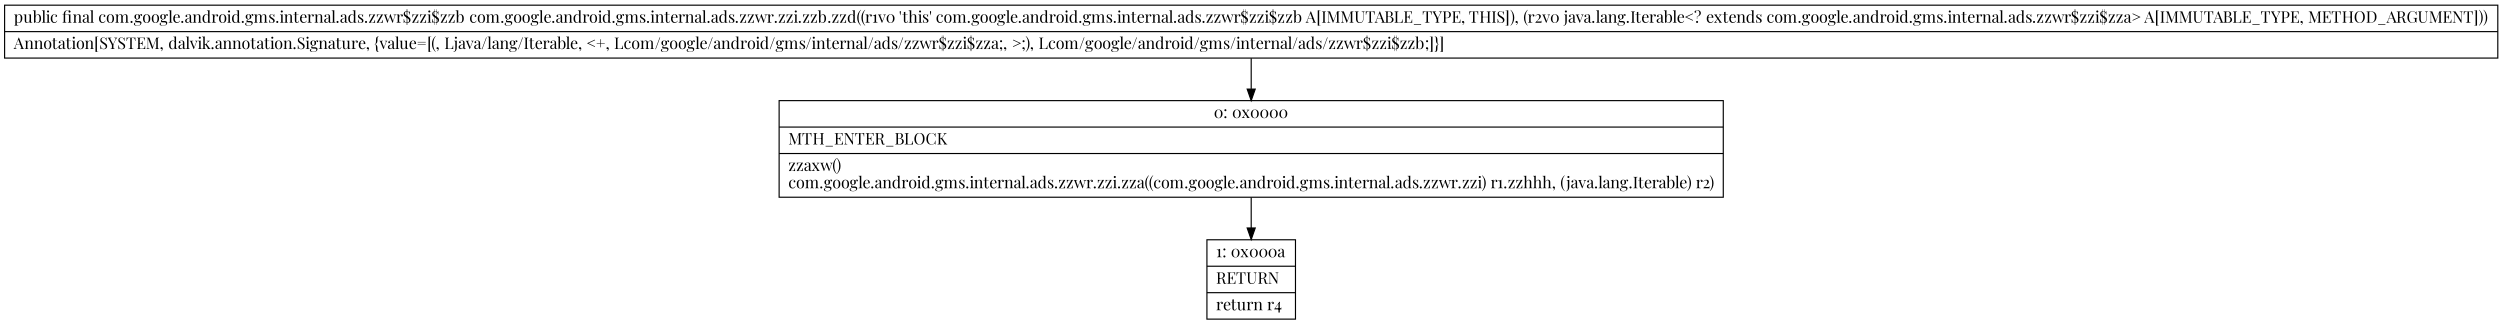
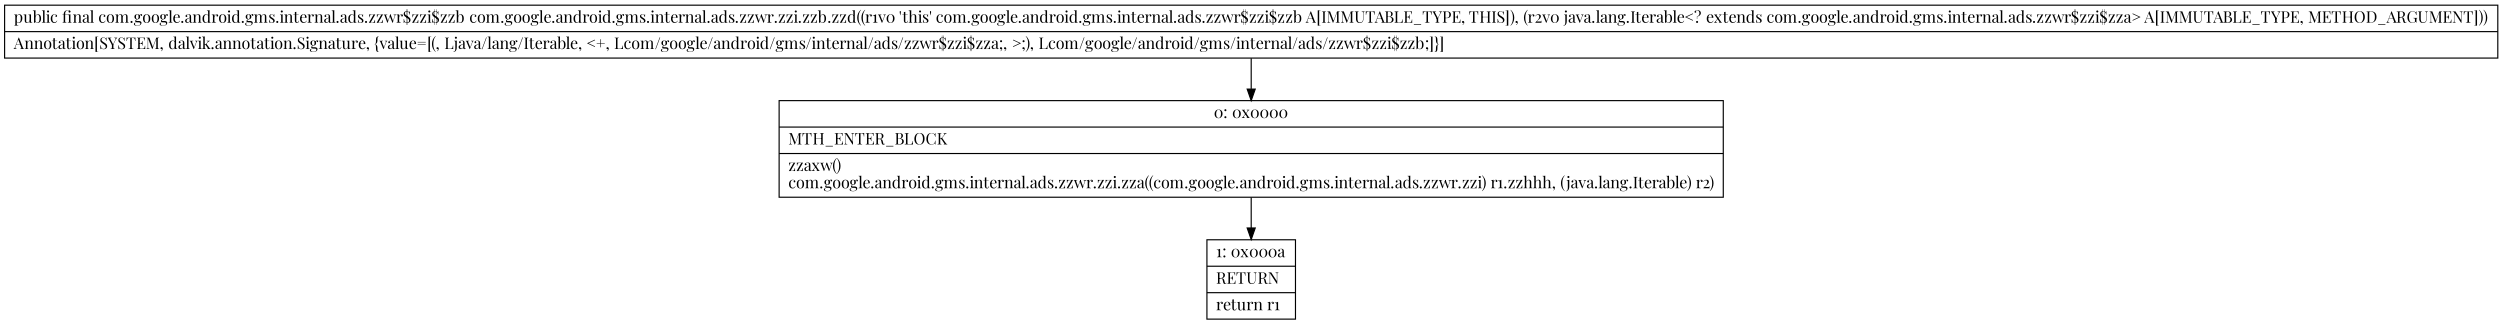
node "1: 0x000a": text "return r4" -> "return r1"
